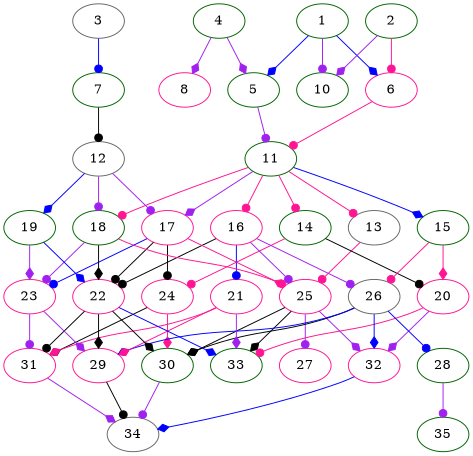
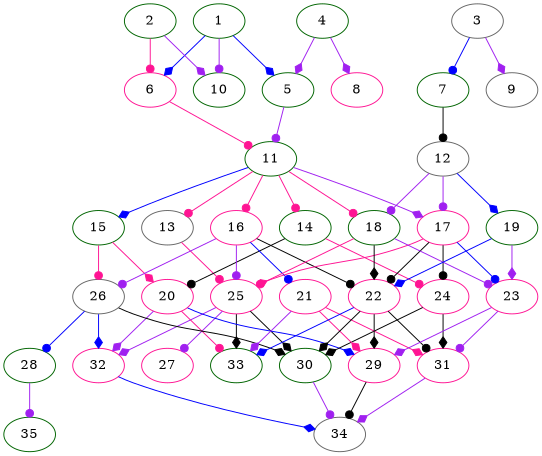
node "9": added
edge "24" -> "30": color deeppink -> black
edge "26" -> "29": now "20" -> "29"
